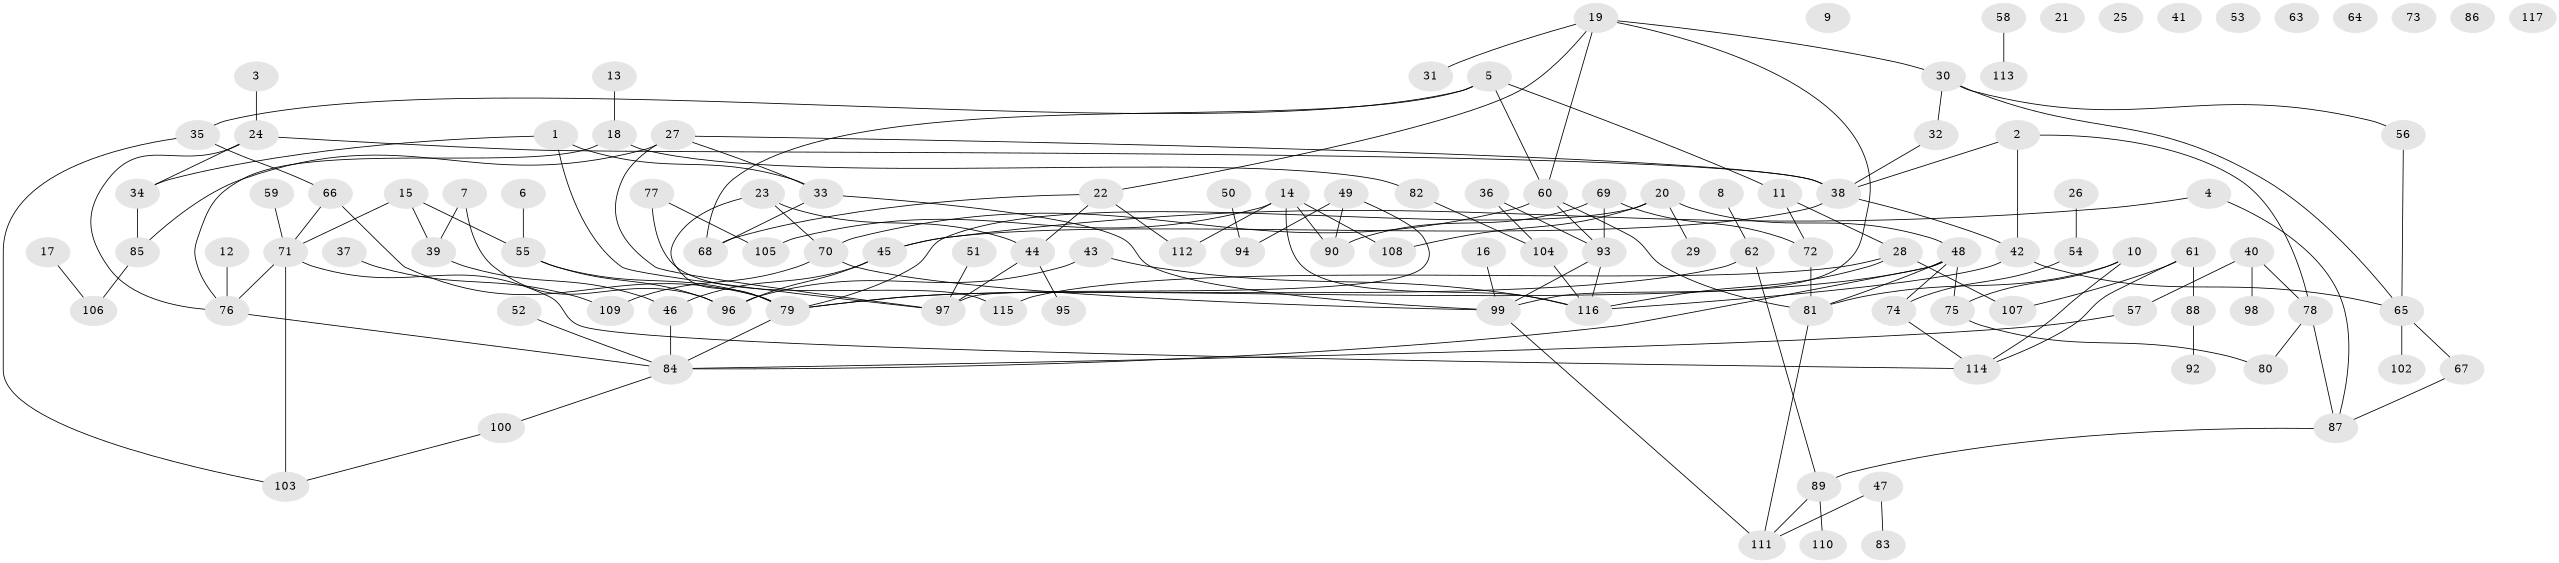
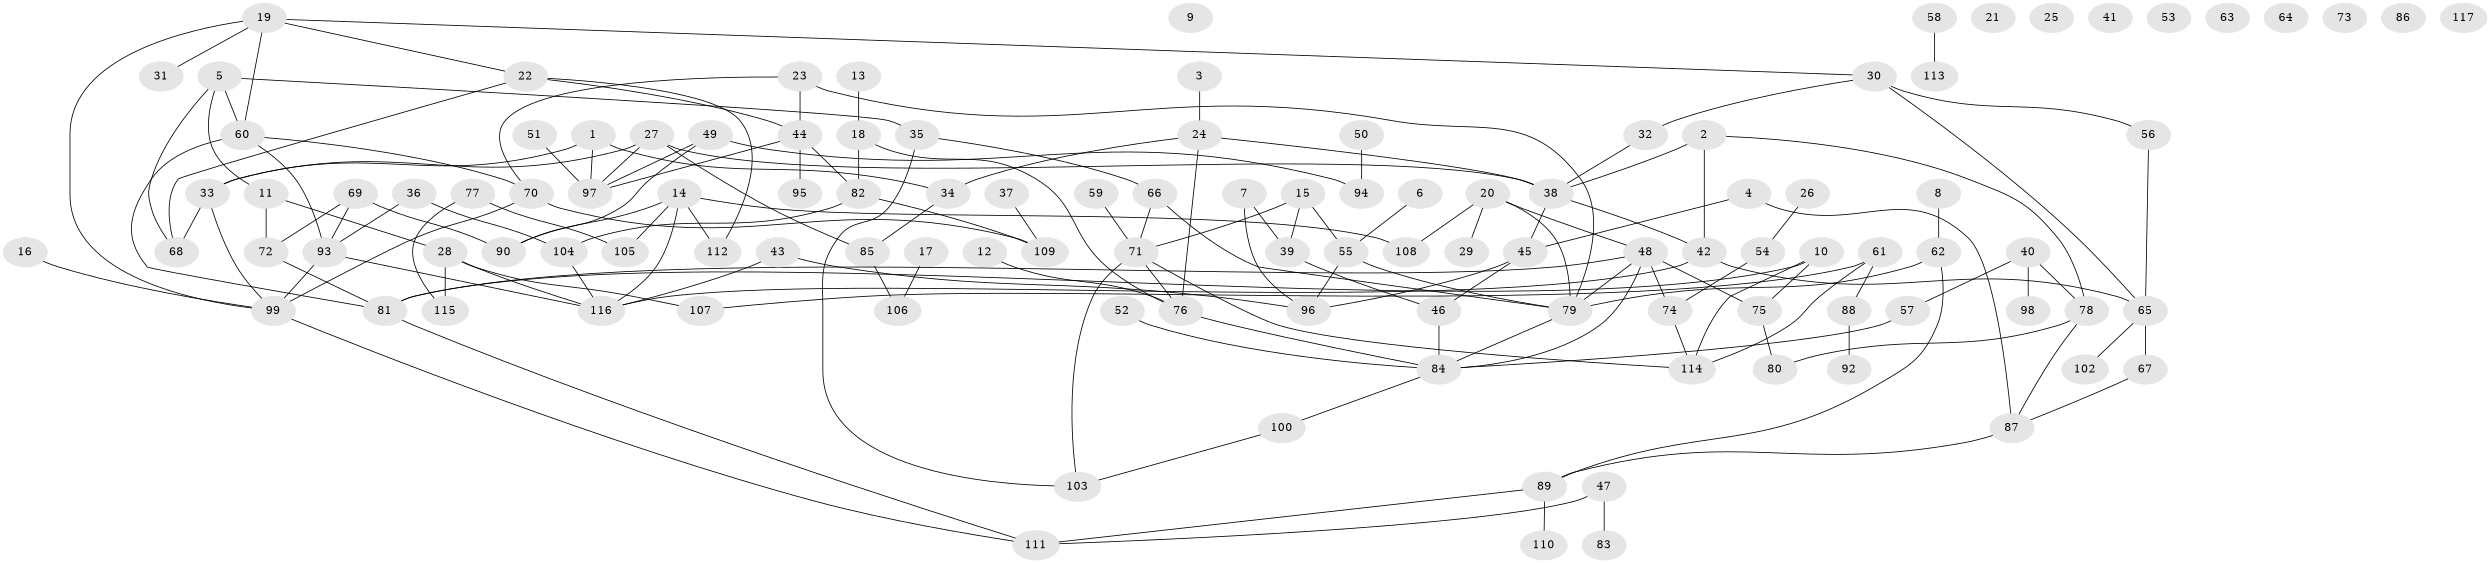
edge "44" -- "82": added
edge "82" -- "109": added
